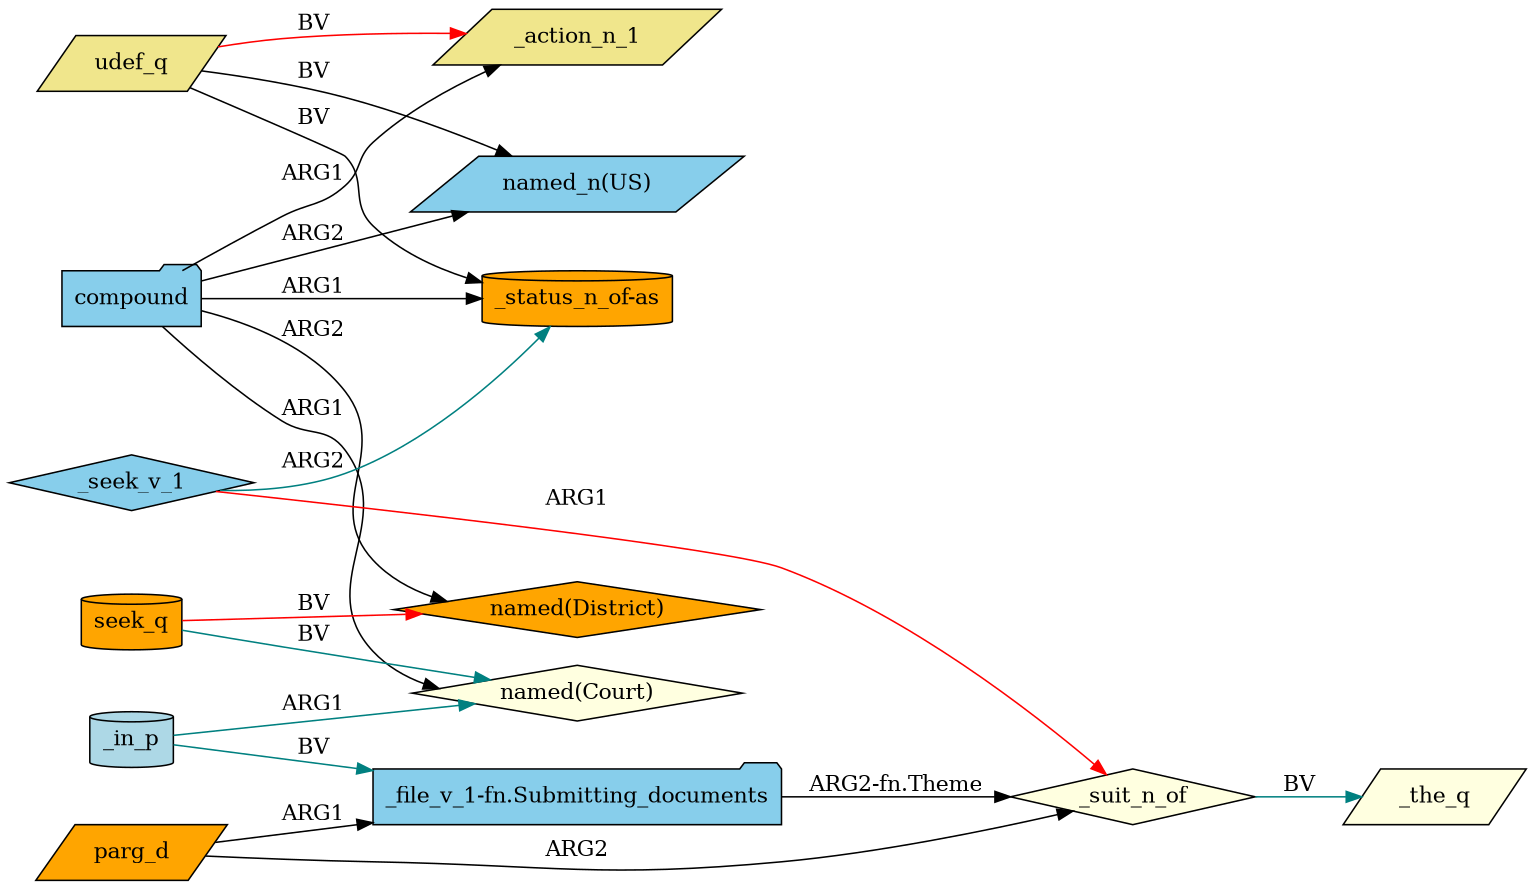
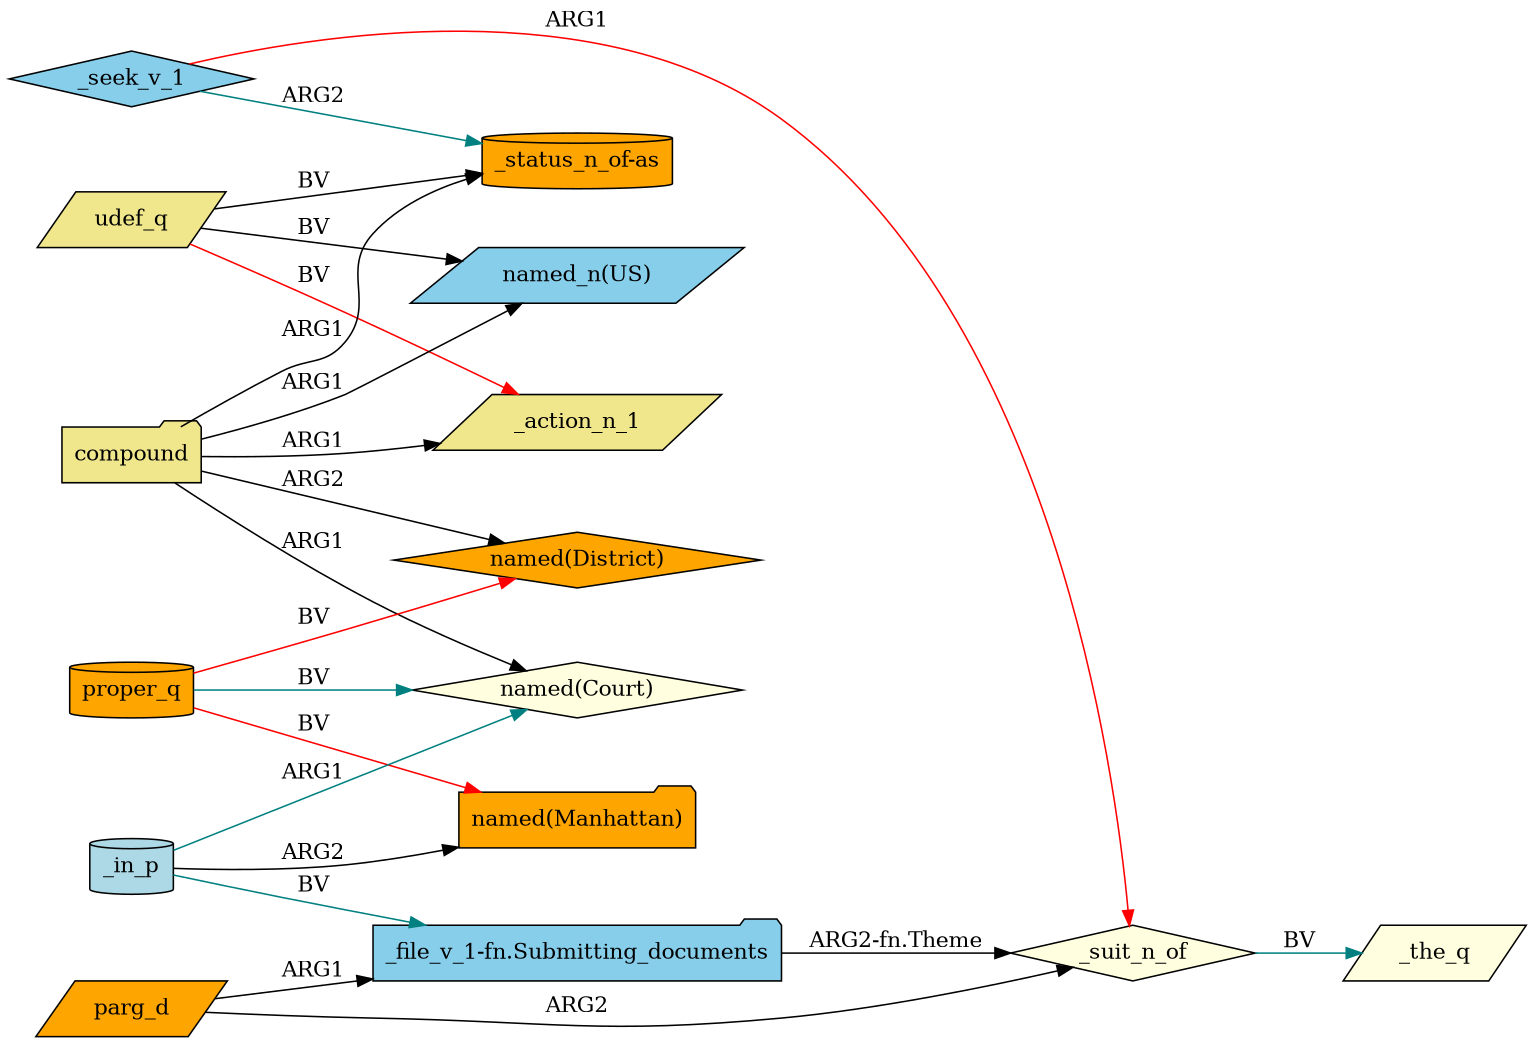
edge "compound" -> "named_n(US)": label "ARG2" -> "ARG1"
node "compound": fillcolor skyblue -> khaki
node "seek_q": label "seek_q" -> "proper_q"
node "named(Manhattan)": added
